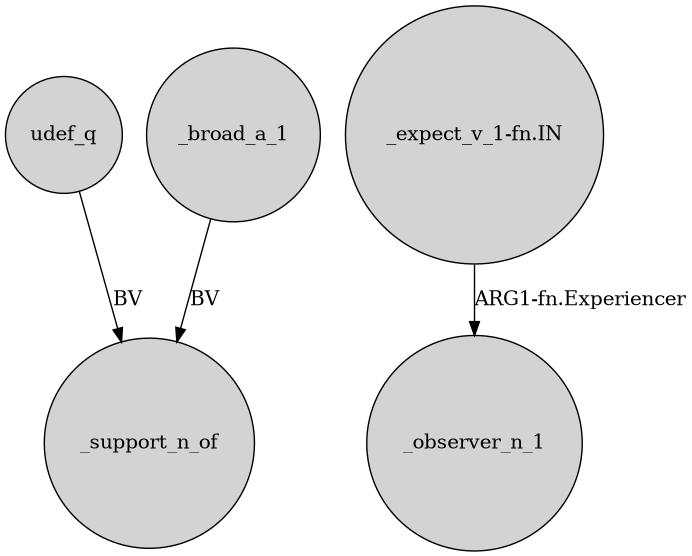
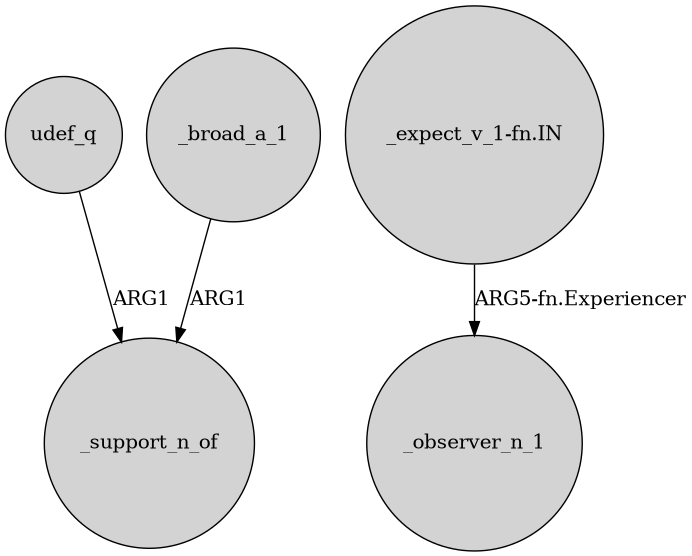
edge "udef_q" -> "_support_n_of": label "BV" -> "ARG1"
edge "_broad_a_1" -> "_support_n_of": label "BV" -> "ARG1"
edge "_expect_v_1-fn.IN" -> "_observer_n_1": label "ARG1-fn.Experiencer" -> "ARG5-fn.Experiencer"
